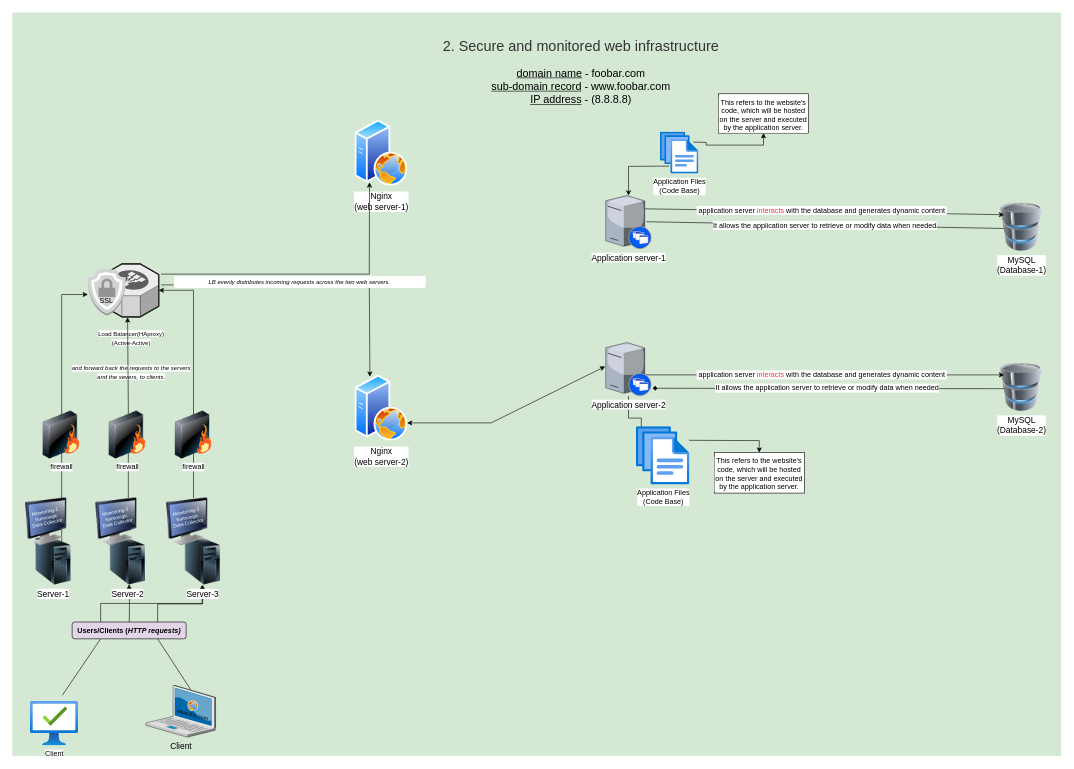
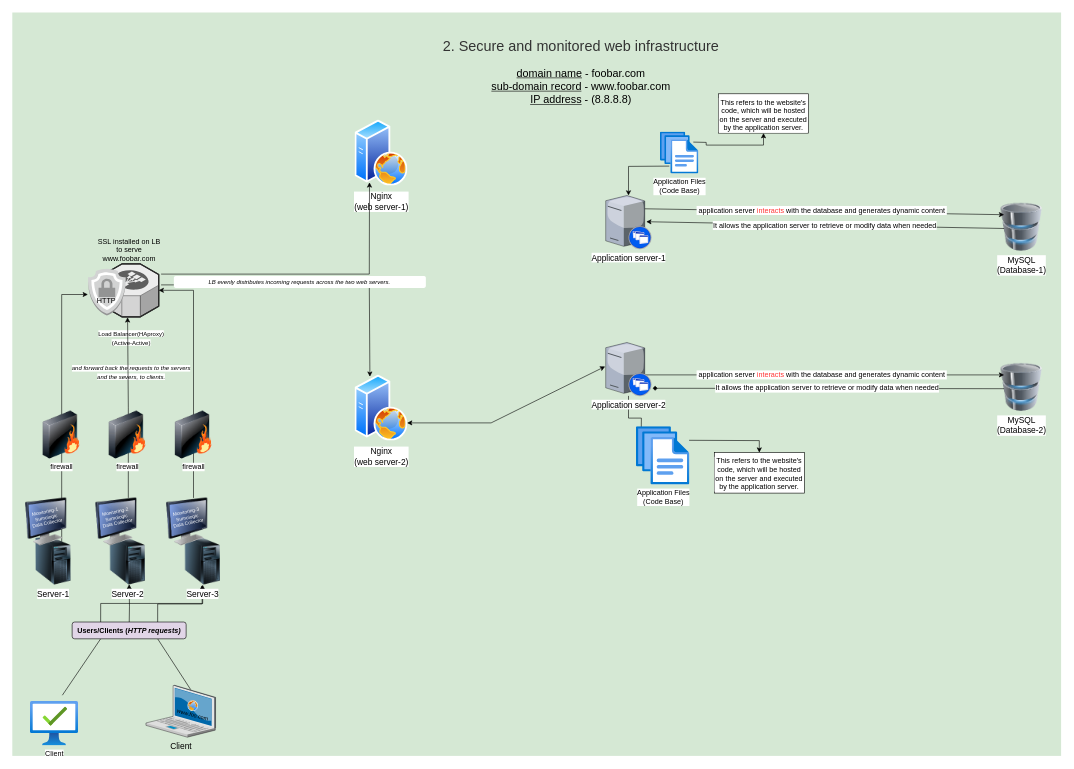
edge "Application server-1" -- "MySQL (Database-1)": arrowhead none -> classic
node "SSL installed on LBto servewww.foobar.com": added
node "SSL": label "SSL" -> "HTTP"
